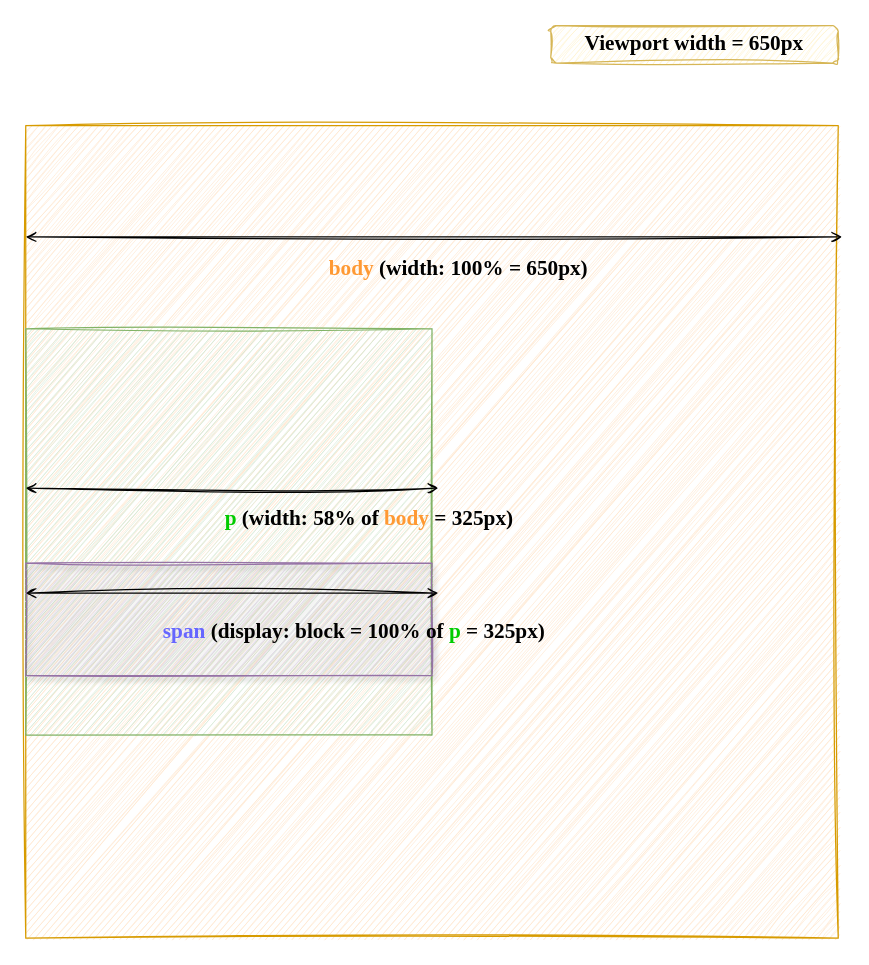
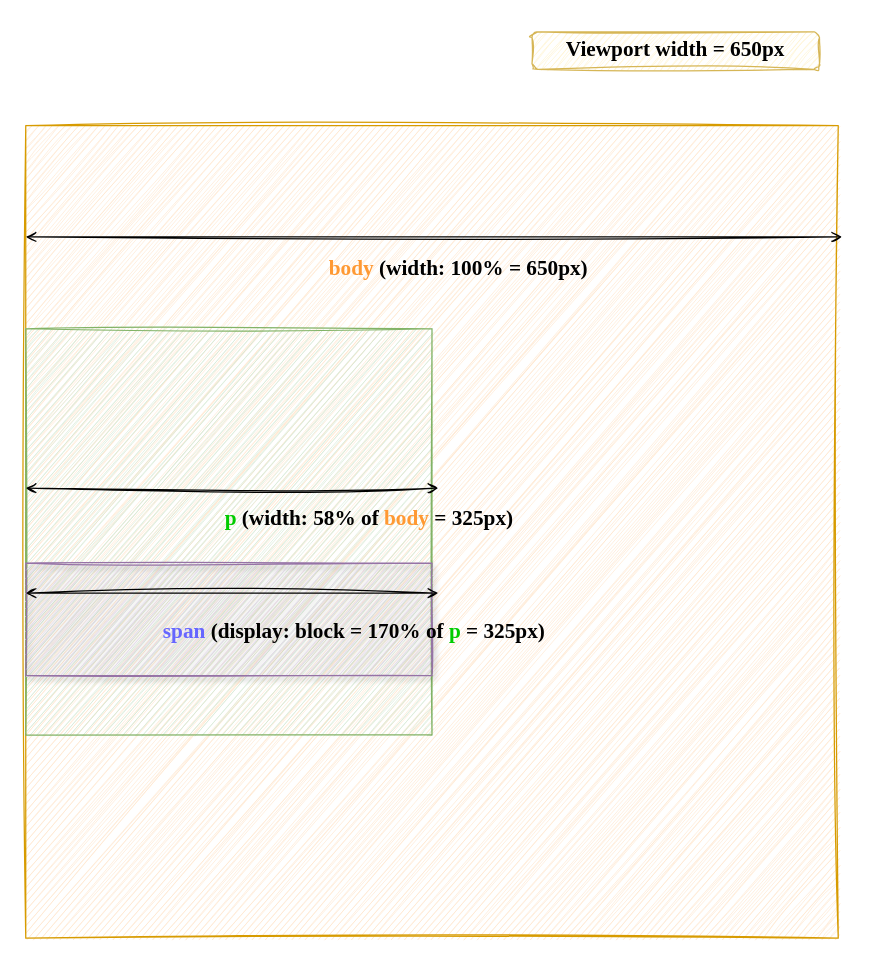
node "Viewport width = 650px": moved (694, 44) -> (676, 51)
node "span (display: block = 100% of p = 325px)": label "span (display: block = 100% of p = 325px)" -> "span (display: block = 170% of p = 325px)"
